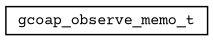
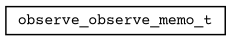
node "gcoap_observe_memo_t": label "gcoap_observe_memo_t" -> "observe_observe_memo_t"
